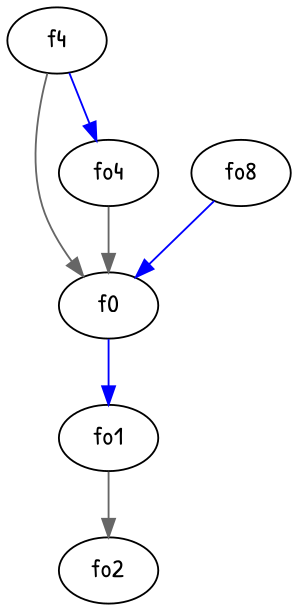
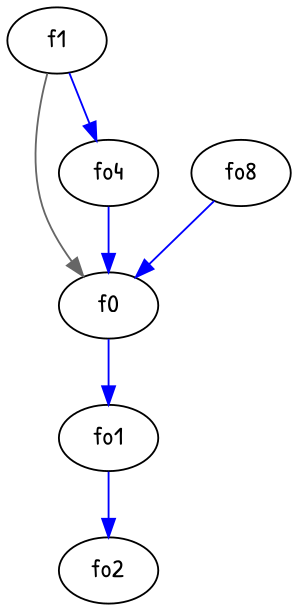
node "f4": label "f4" -> "f1"
edge "fo4" -> "f0": color gray40 -> blue
edge "fo1" -> "fo2": color gray40 -> blue
